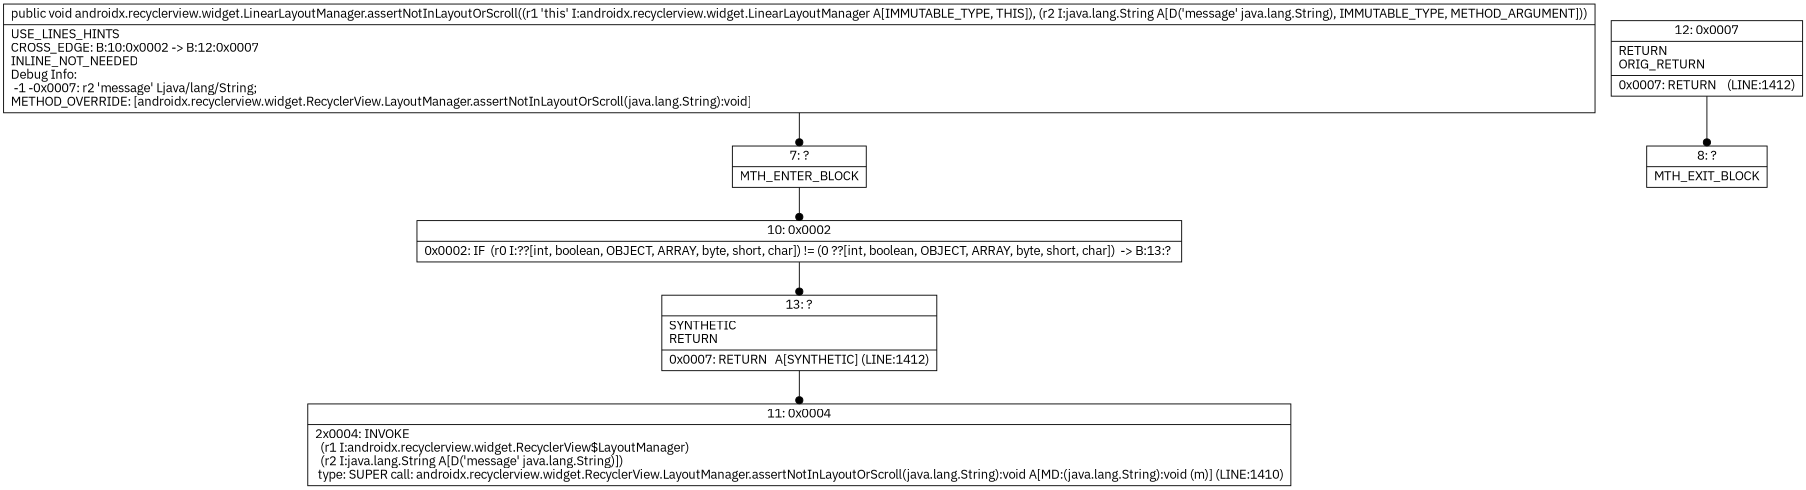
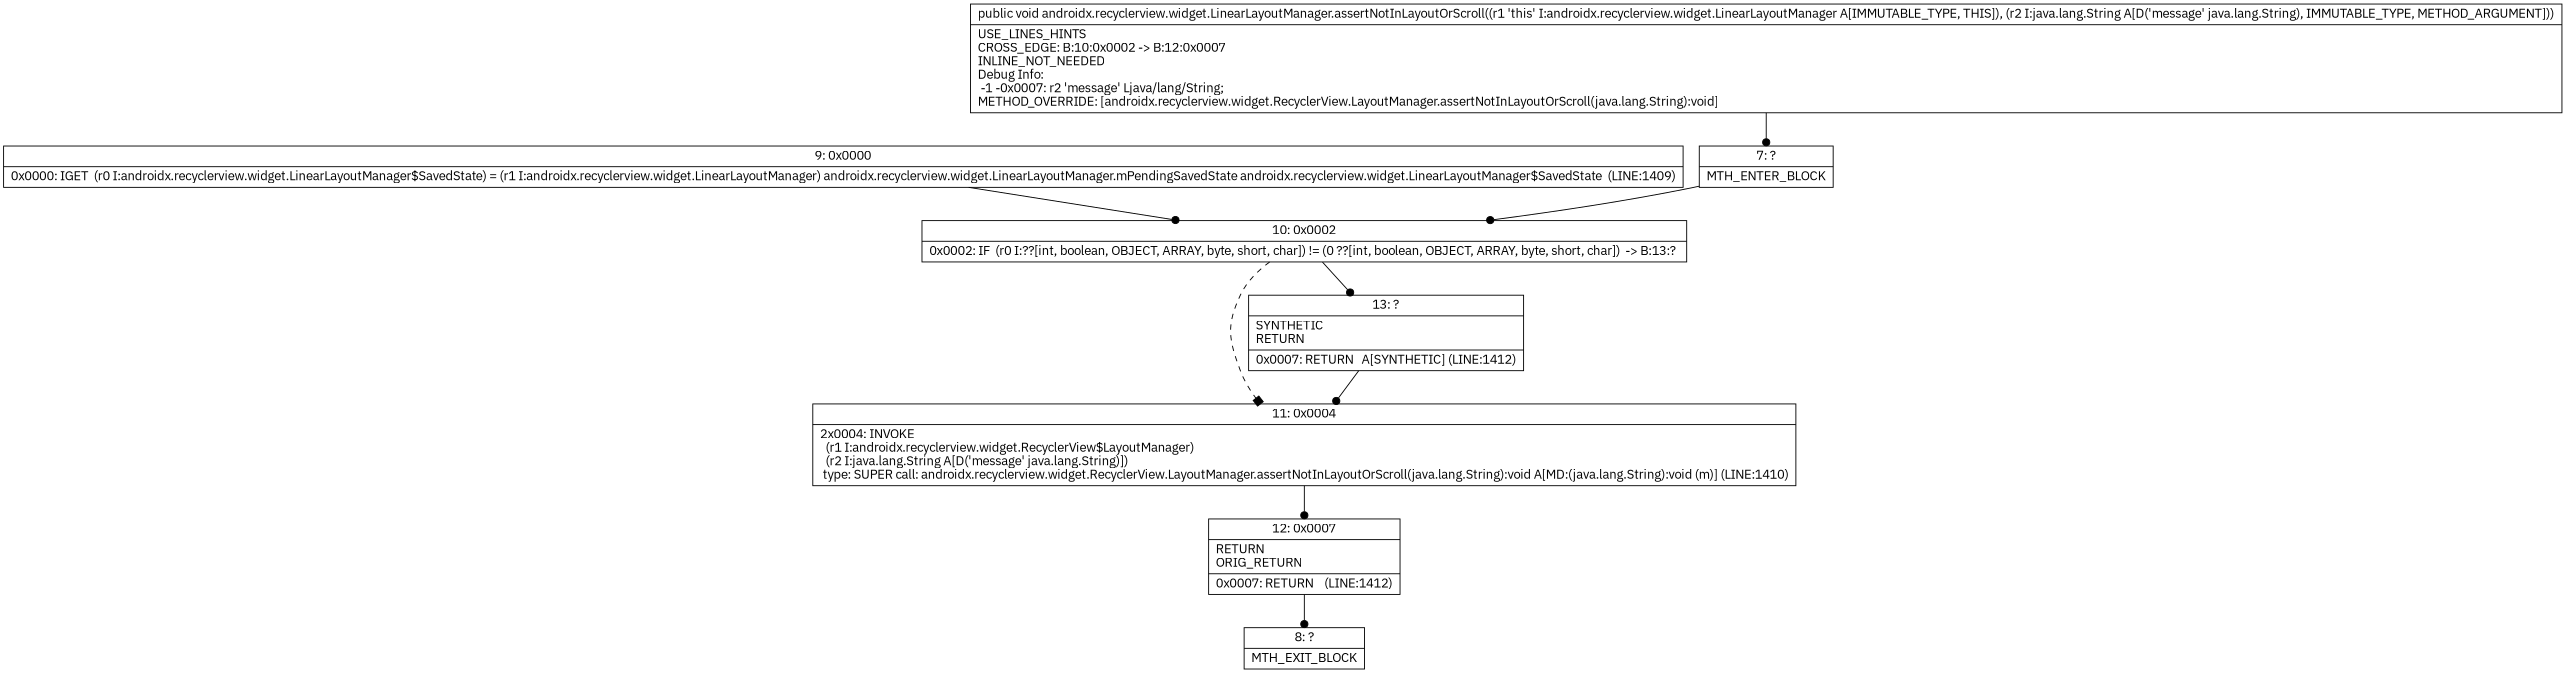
node "9: 0x0000": added
edge "10: 0x0002" -> "11: 0x0004": added
edge "11: 0x0004" -> "12: 0x0007": added
